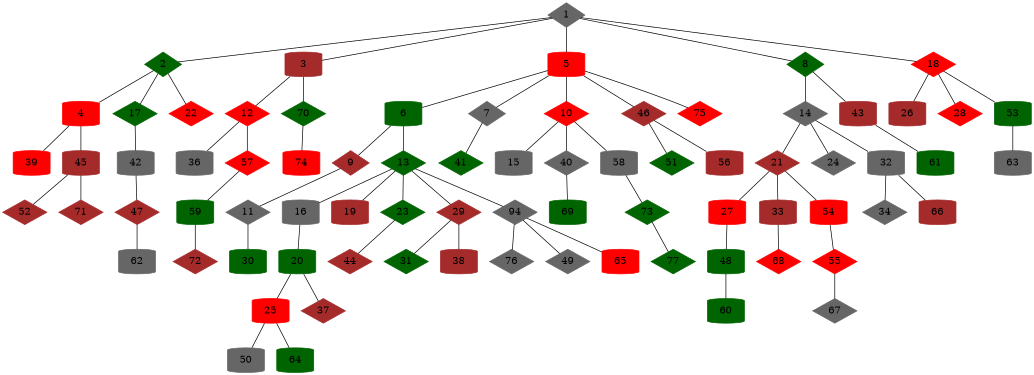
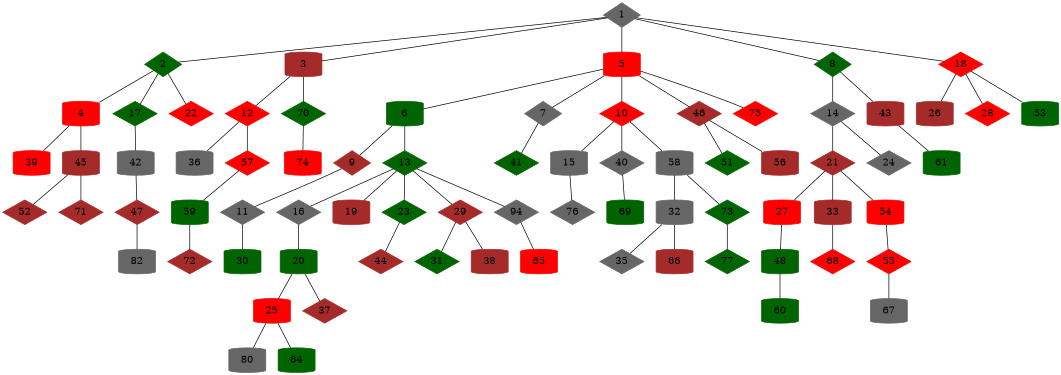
edge "14" -- "32": now "58" -- "32"
node "63": removed
node "16": shape cylinder -> diamond
node "34": label "34" -> "35"
edge "94" -- "76": now "15" -- "76"
node "62": label "62" -> "82"
node "49": removed
node "67": shape diamond -> cylinder
node "50": label "50" -> "80"
